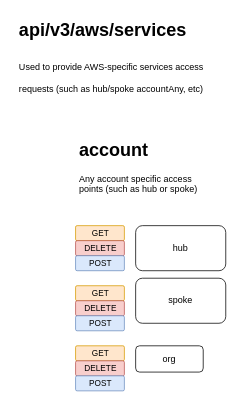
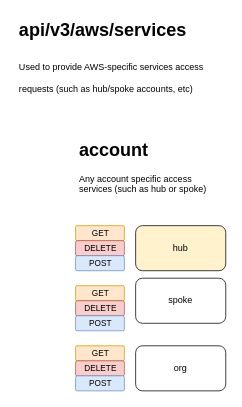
node "api/v3/aws/servicesUsed to provide AWS-specific services access requests (such as hub/spoke accountAny, etc)": label "api/v3/aws/servicesUsed to provide AWS-specific services access requests (such as hub/spoke accountAny, etc)" -> "api/v3/aws/servicesUsed to provide AWS-specific services access requests (such as hub/spoke accounts, etc)"
node "accountAny account specific access points (such as hub or spoke)": label "accountAny account specific access points (such as hub or spoke)" -> "accountAny account specific access services (such as hub or spoke)"
node "hub": fillcolor #ffffff -> #fff2cc
node "org": size 68x26 -> 90x45
